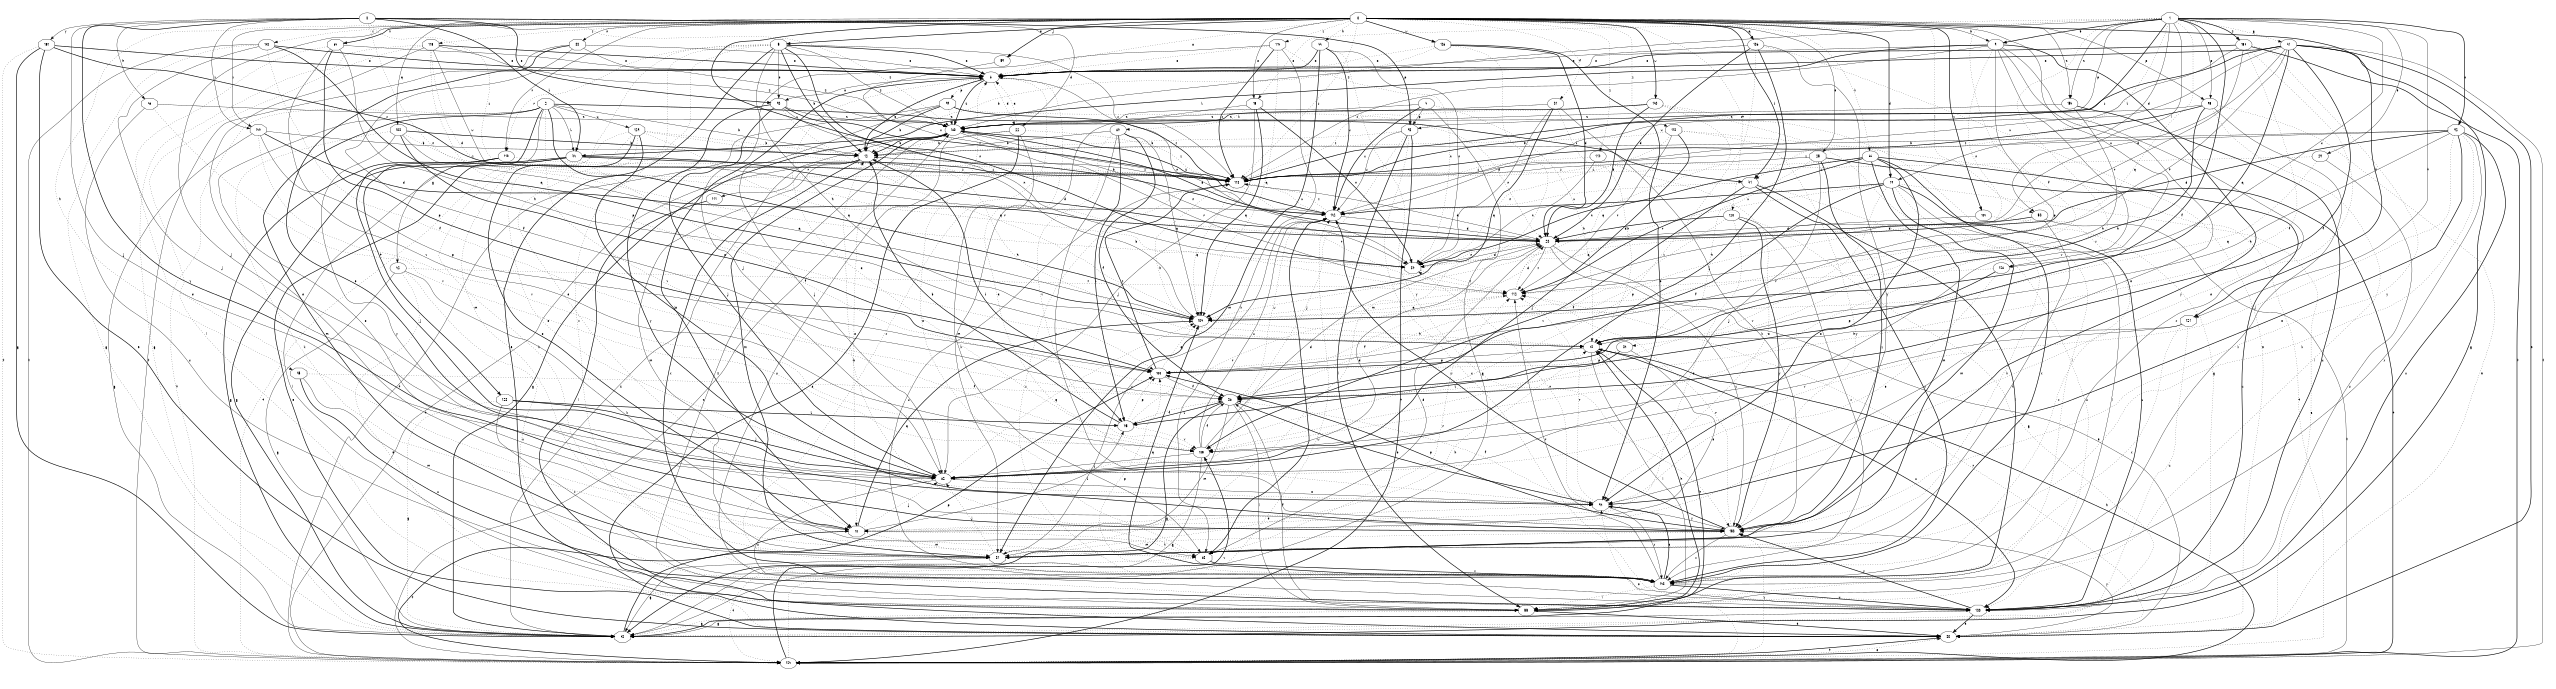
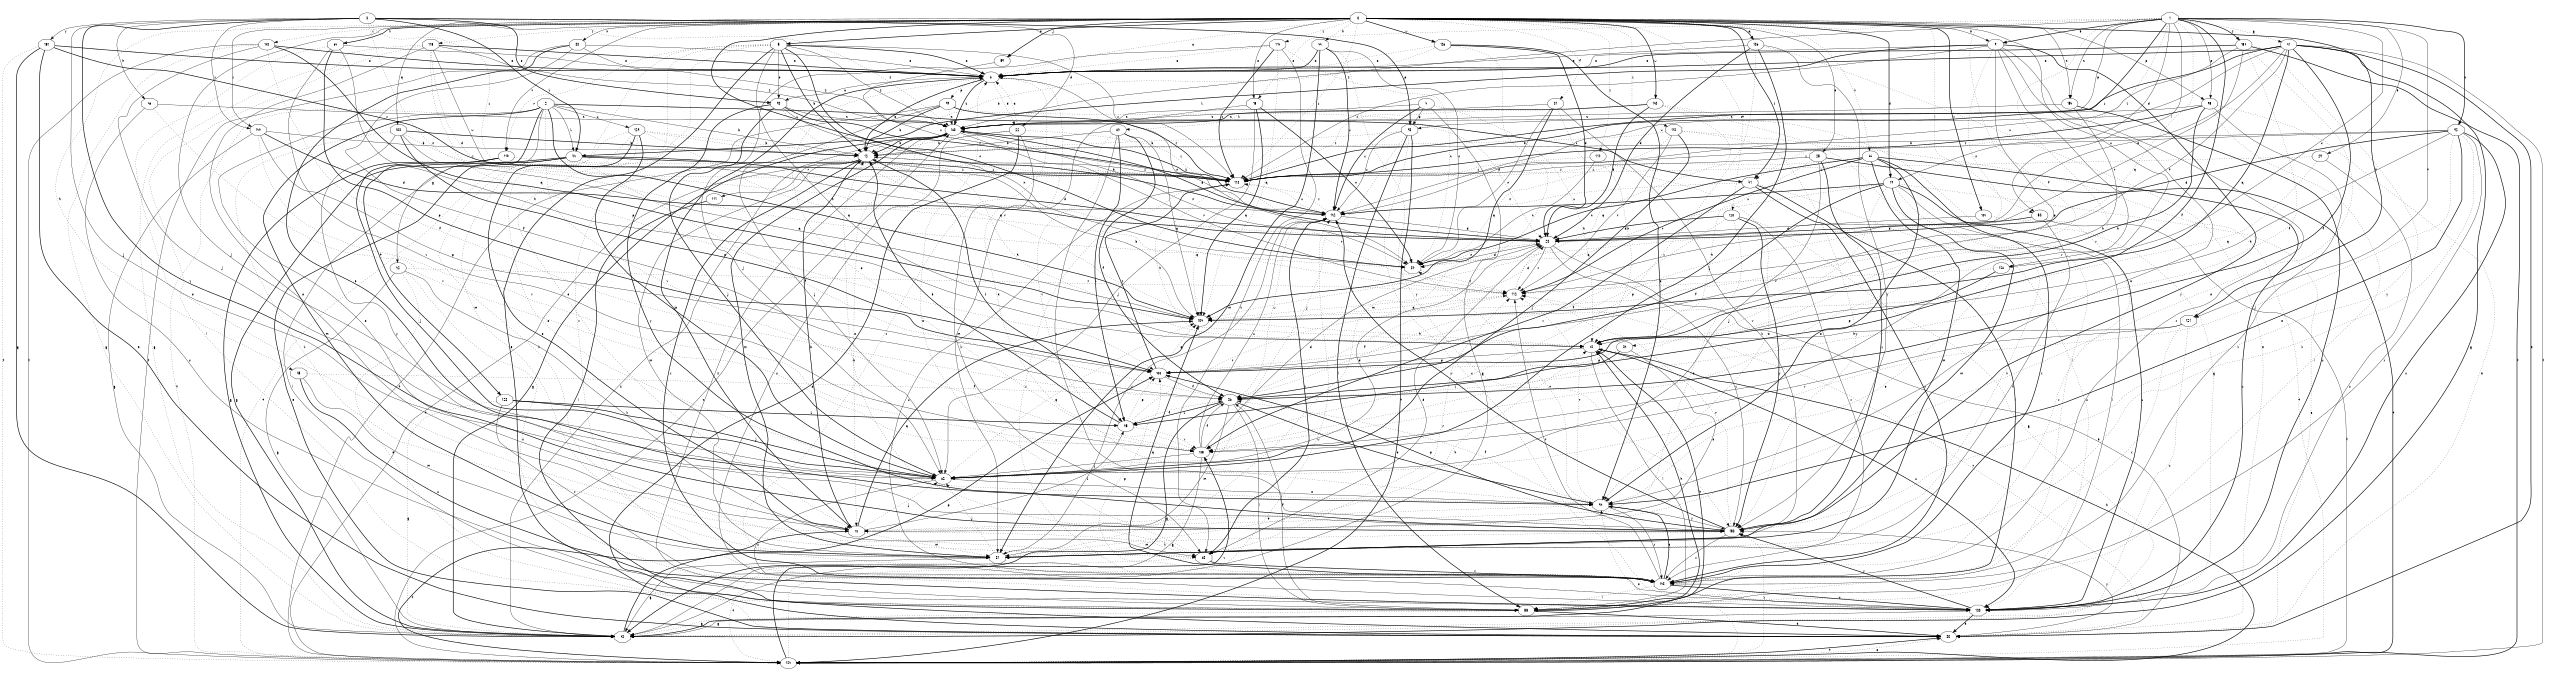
edge "118" -> "23": removed, label "d"
edge "18" -> "12": added, label "b"
